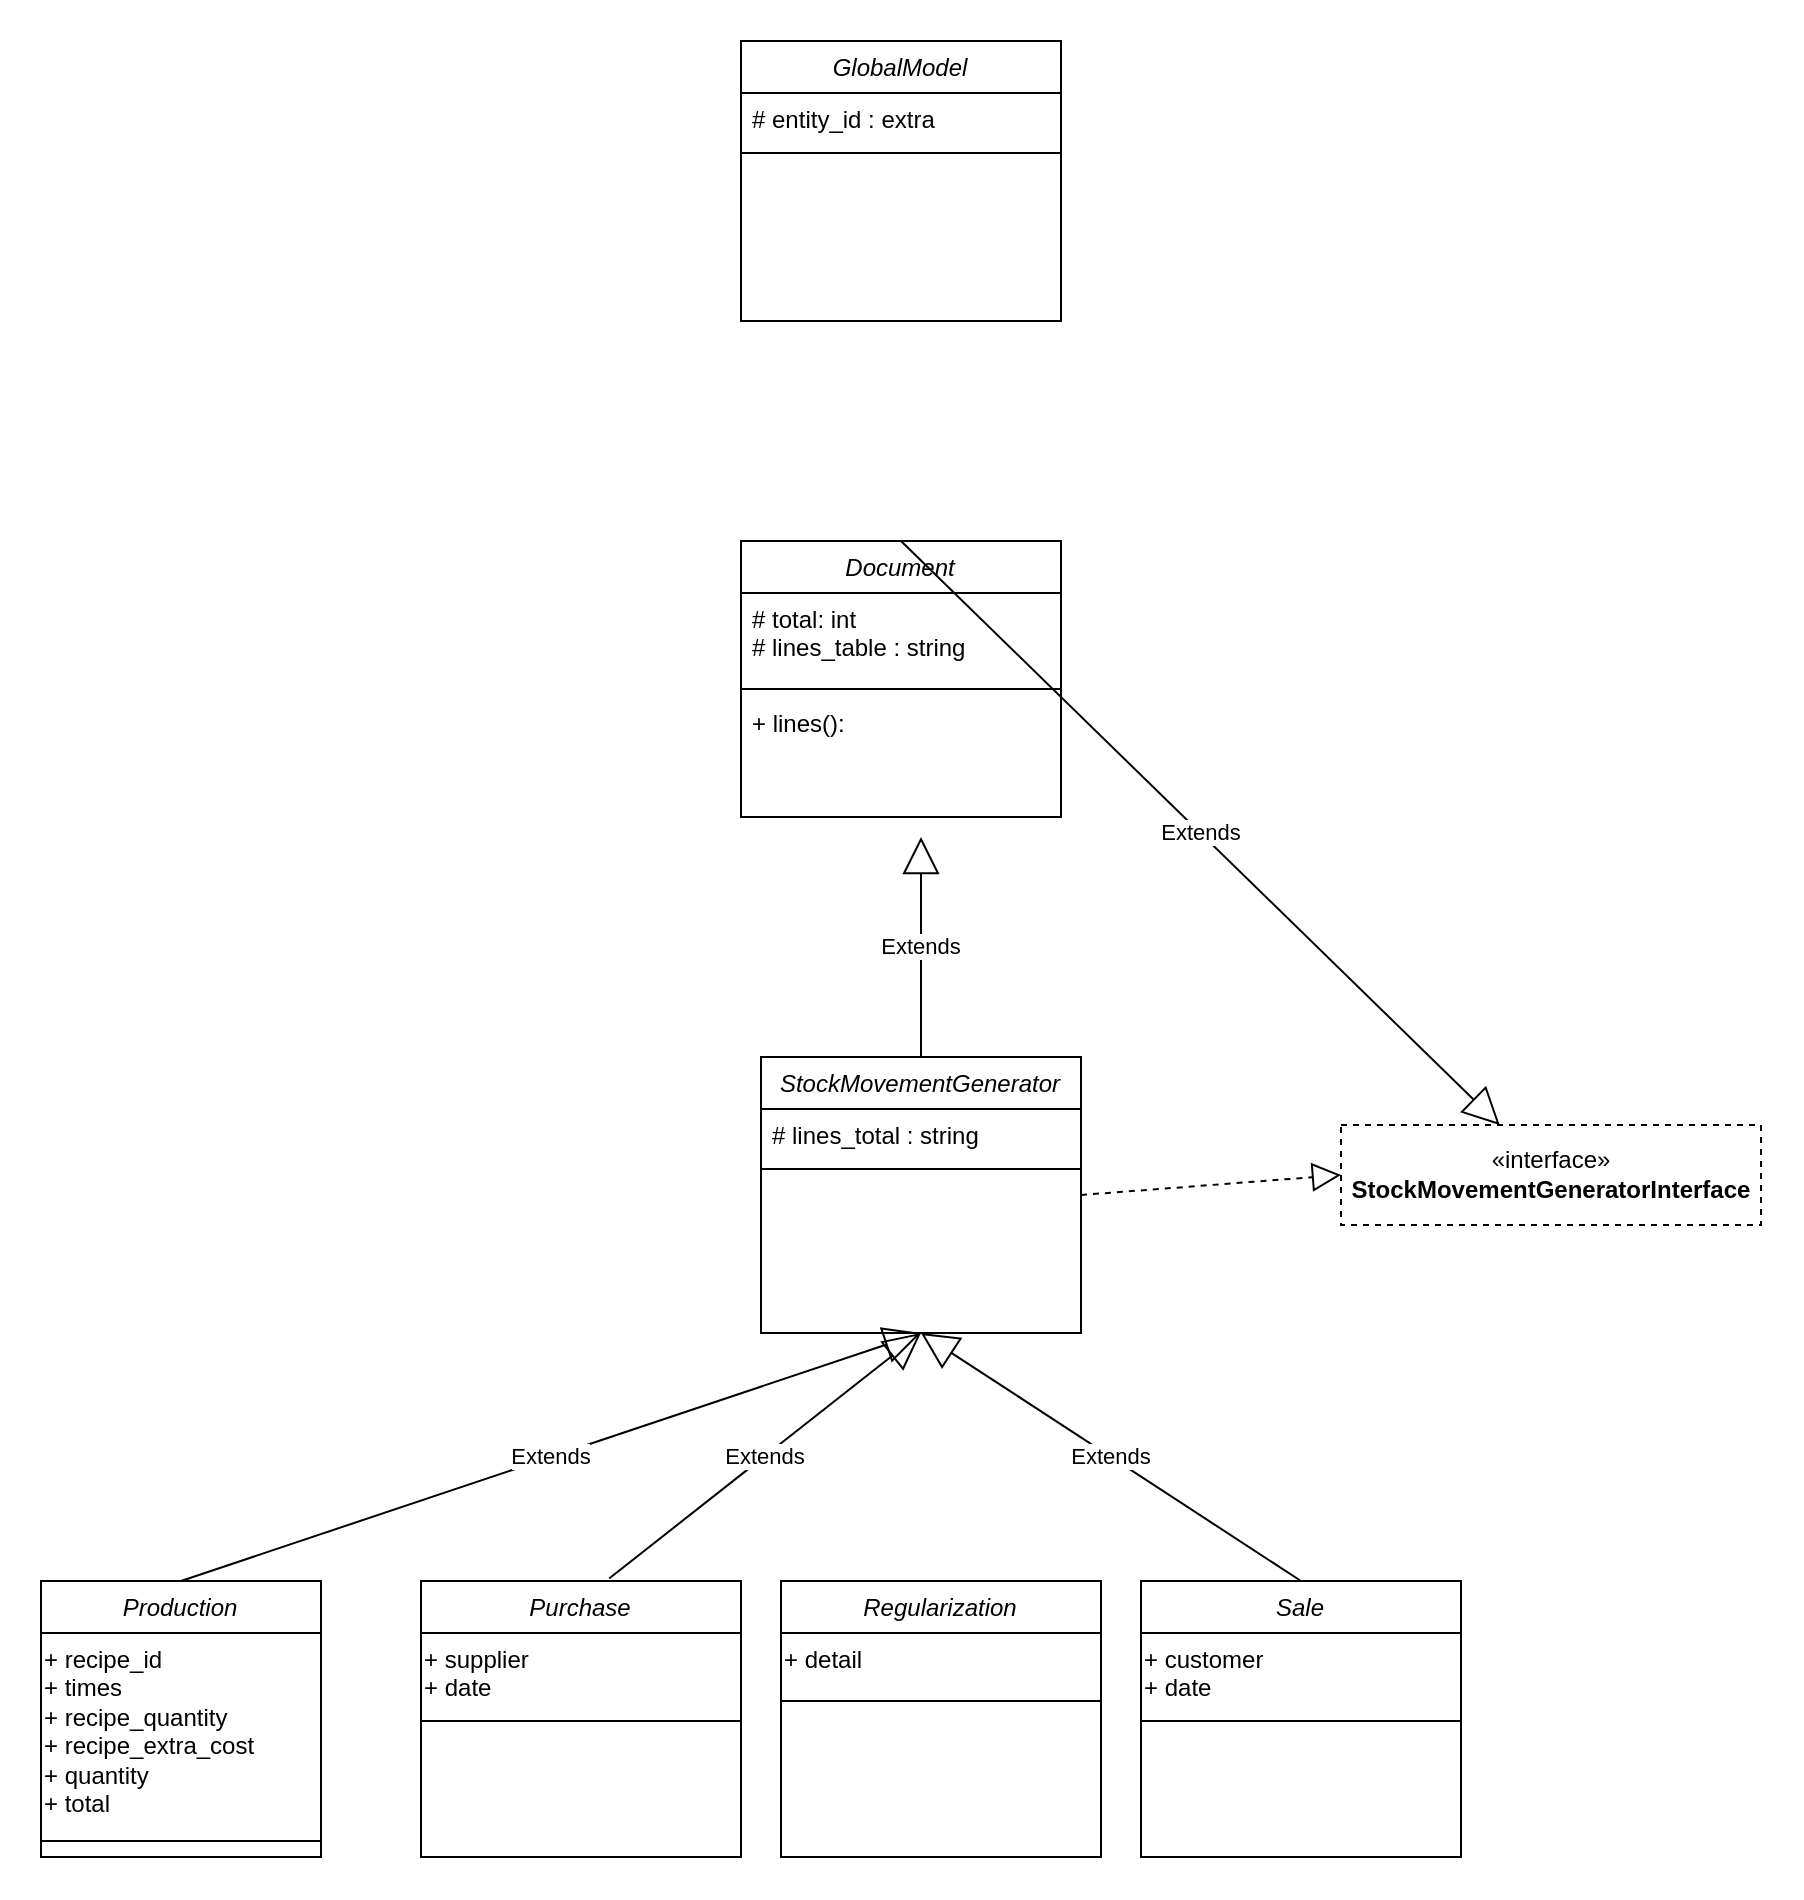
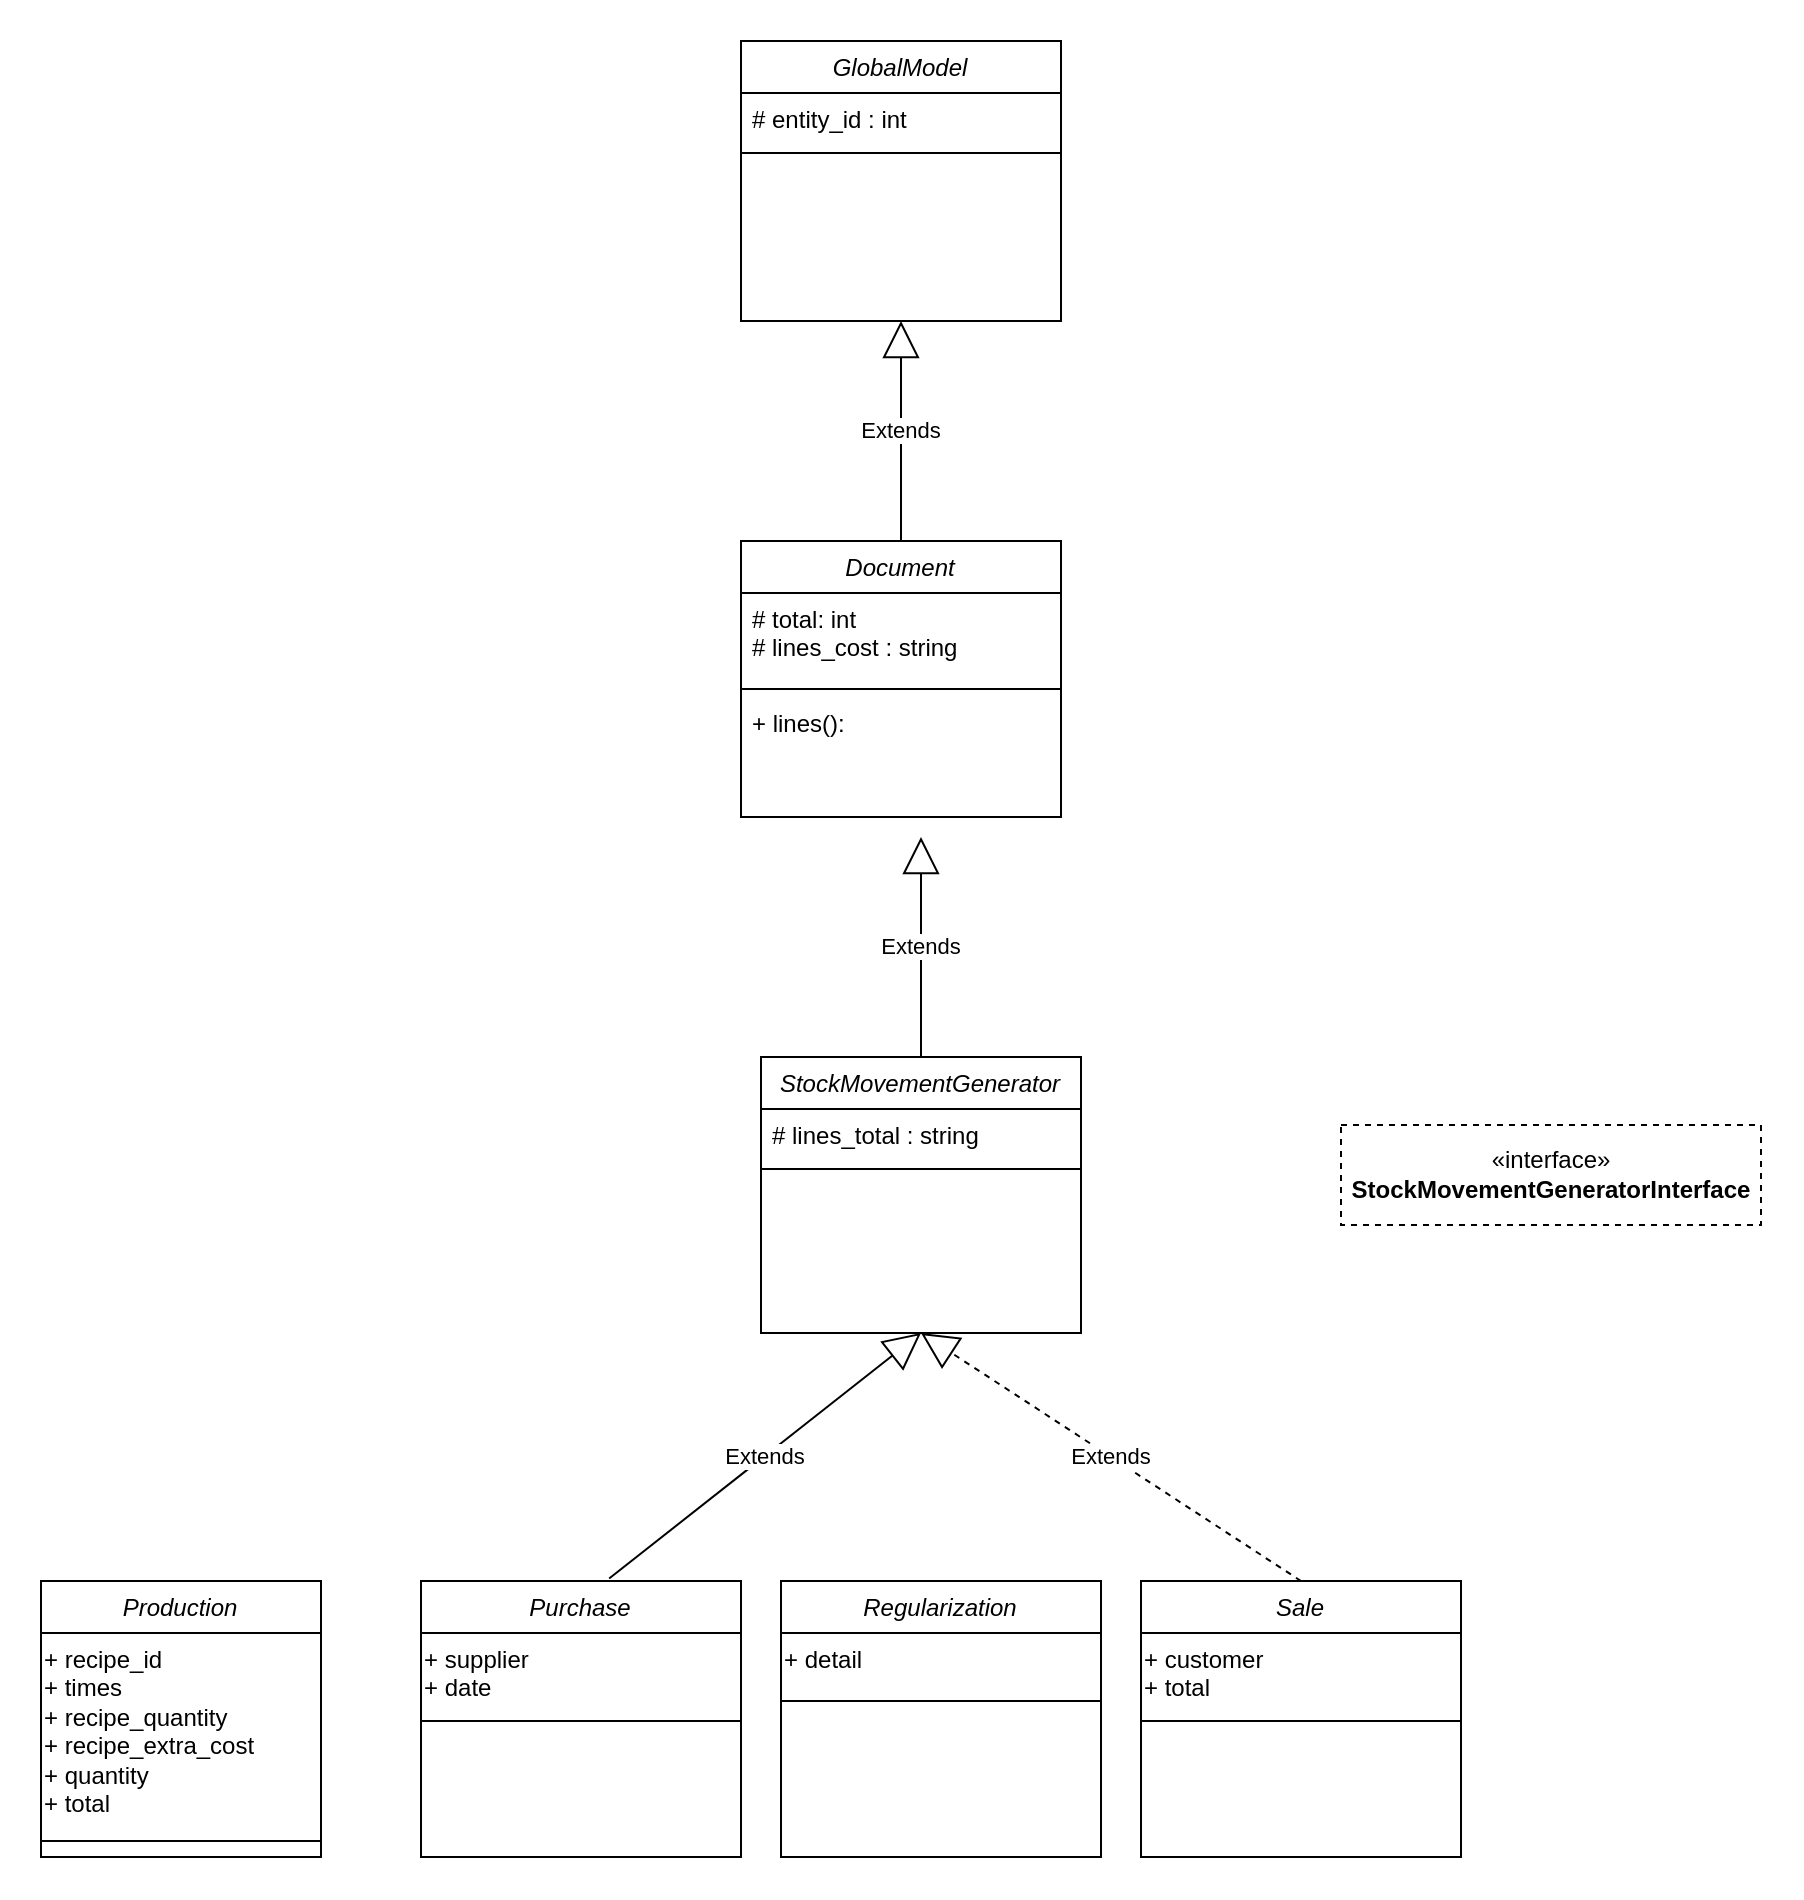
node "# entity_id : extra": label "# entity_id : extra" -> "# entity_id : int"
node "# total: int # lines_table : string": label "# total: int # lines_table : string" -> "# total: int # lines_cost : string"
edge "Document" -> "«interface» StockMovementGeneratorInterface": now "Document" -> "GlobalModel"
edge "StockMovementGenerator" -> "«interface» StockMovementGeneratorInterface": removed
edge "Production" -> "StockMovementGenerator": removed, label "Extends"
edge "Sale" -> "StockMovementGenerator": style solid -> dashed
node "+ customer + date": label "+ customer + date" -> "+ customer + total"
